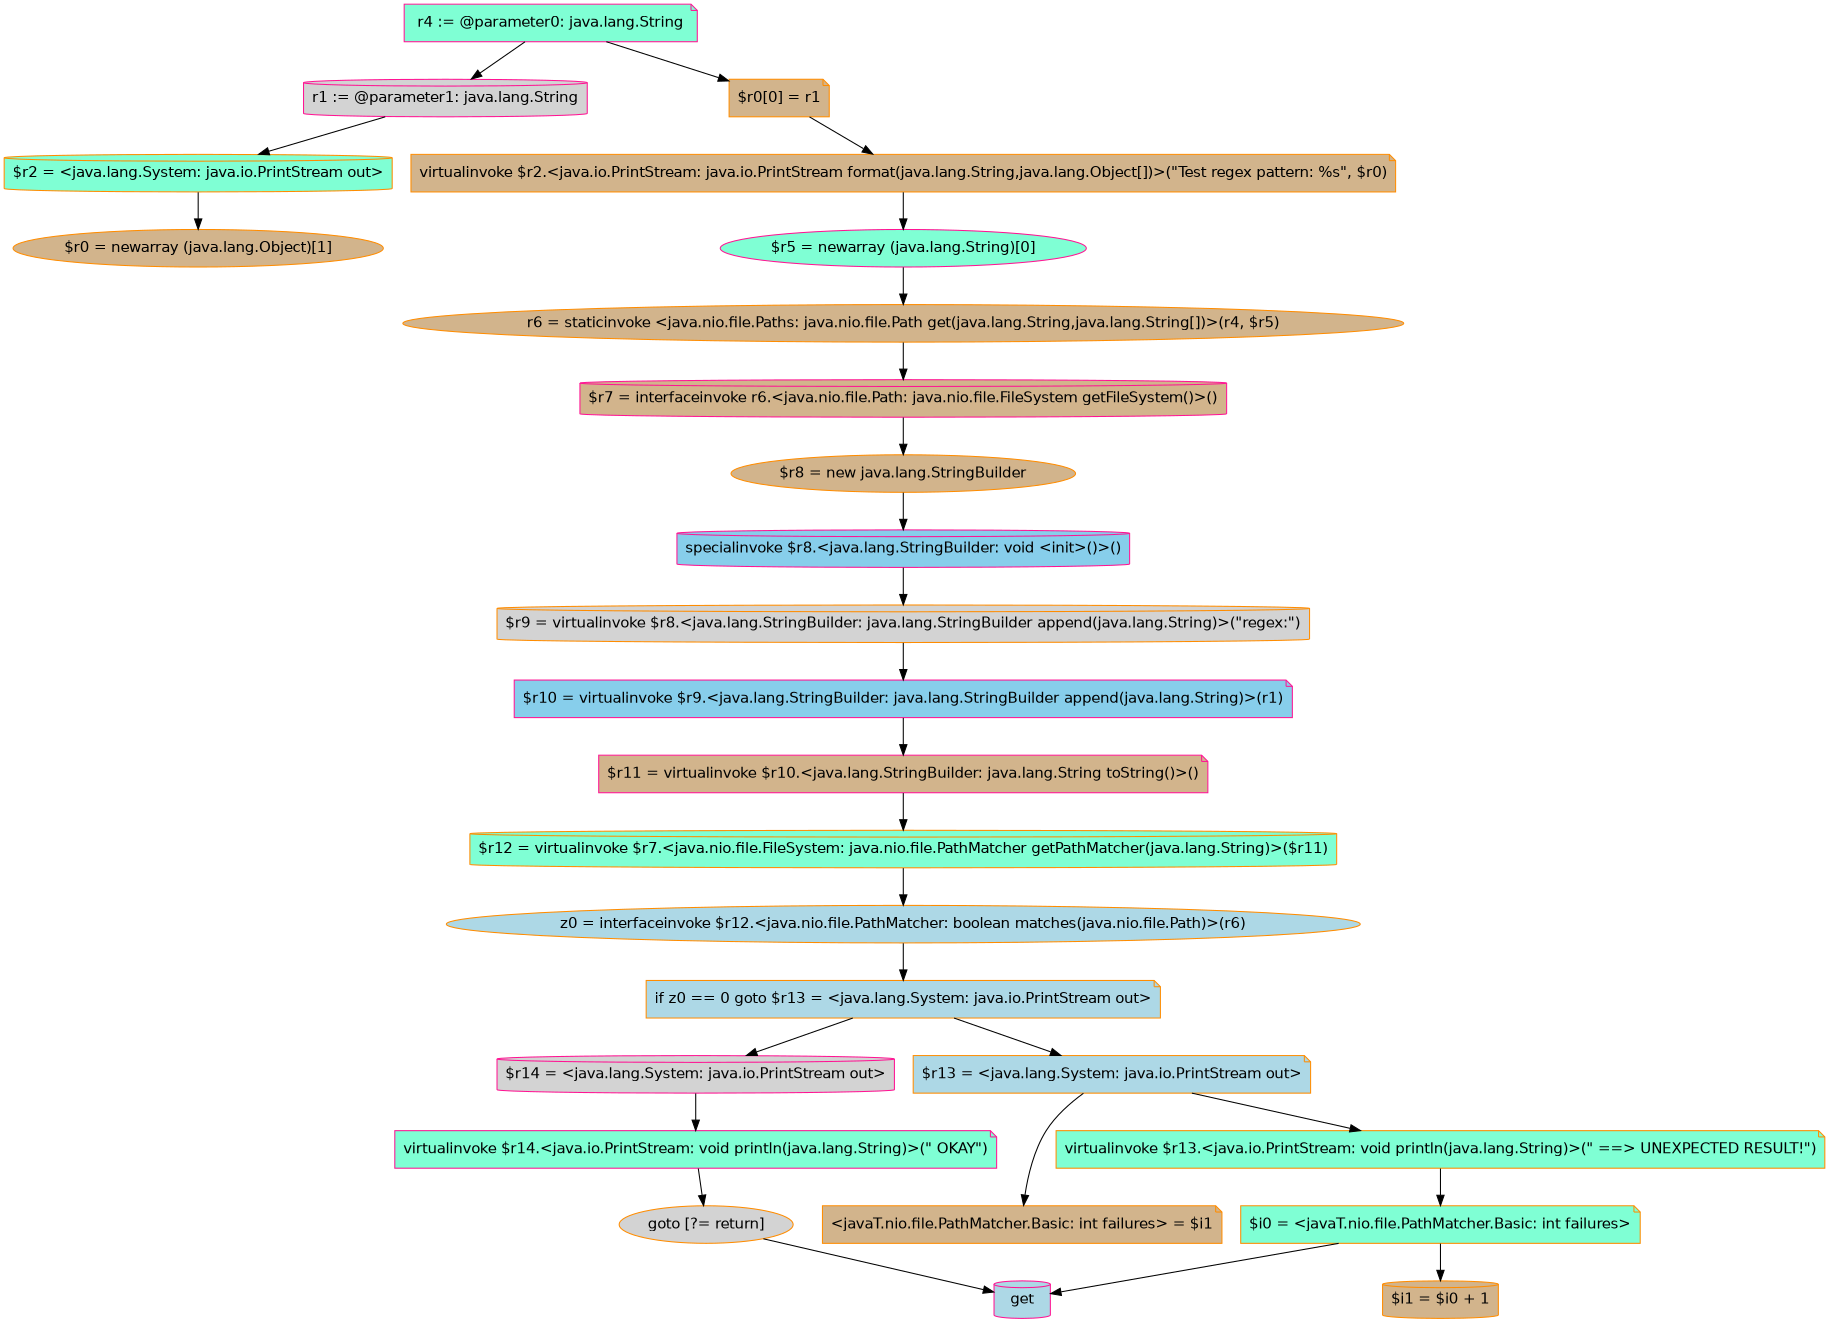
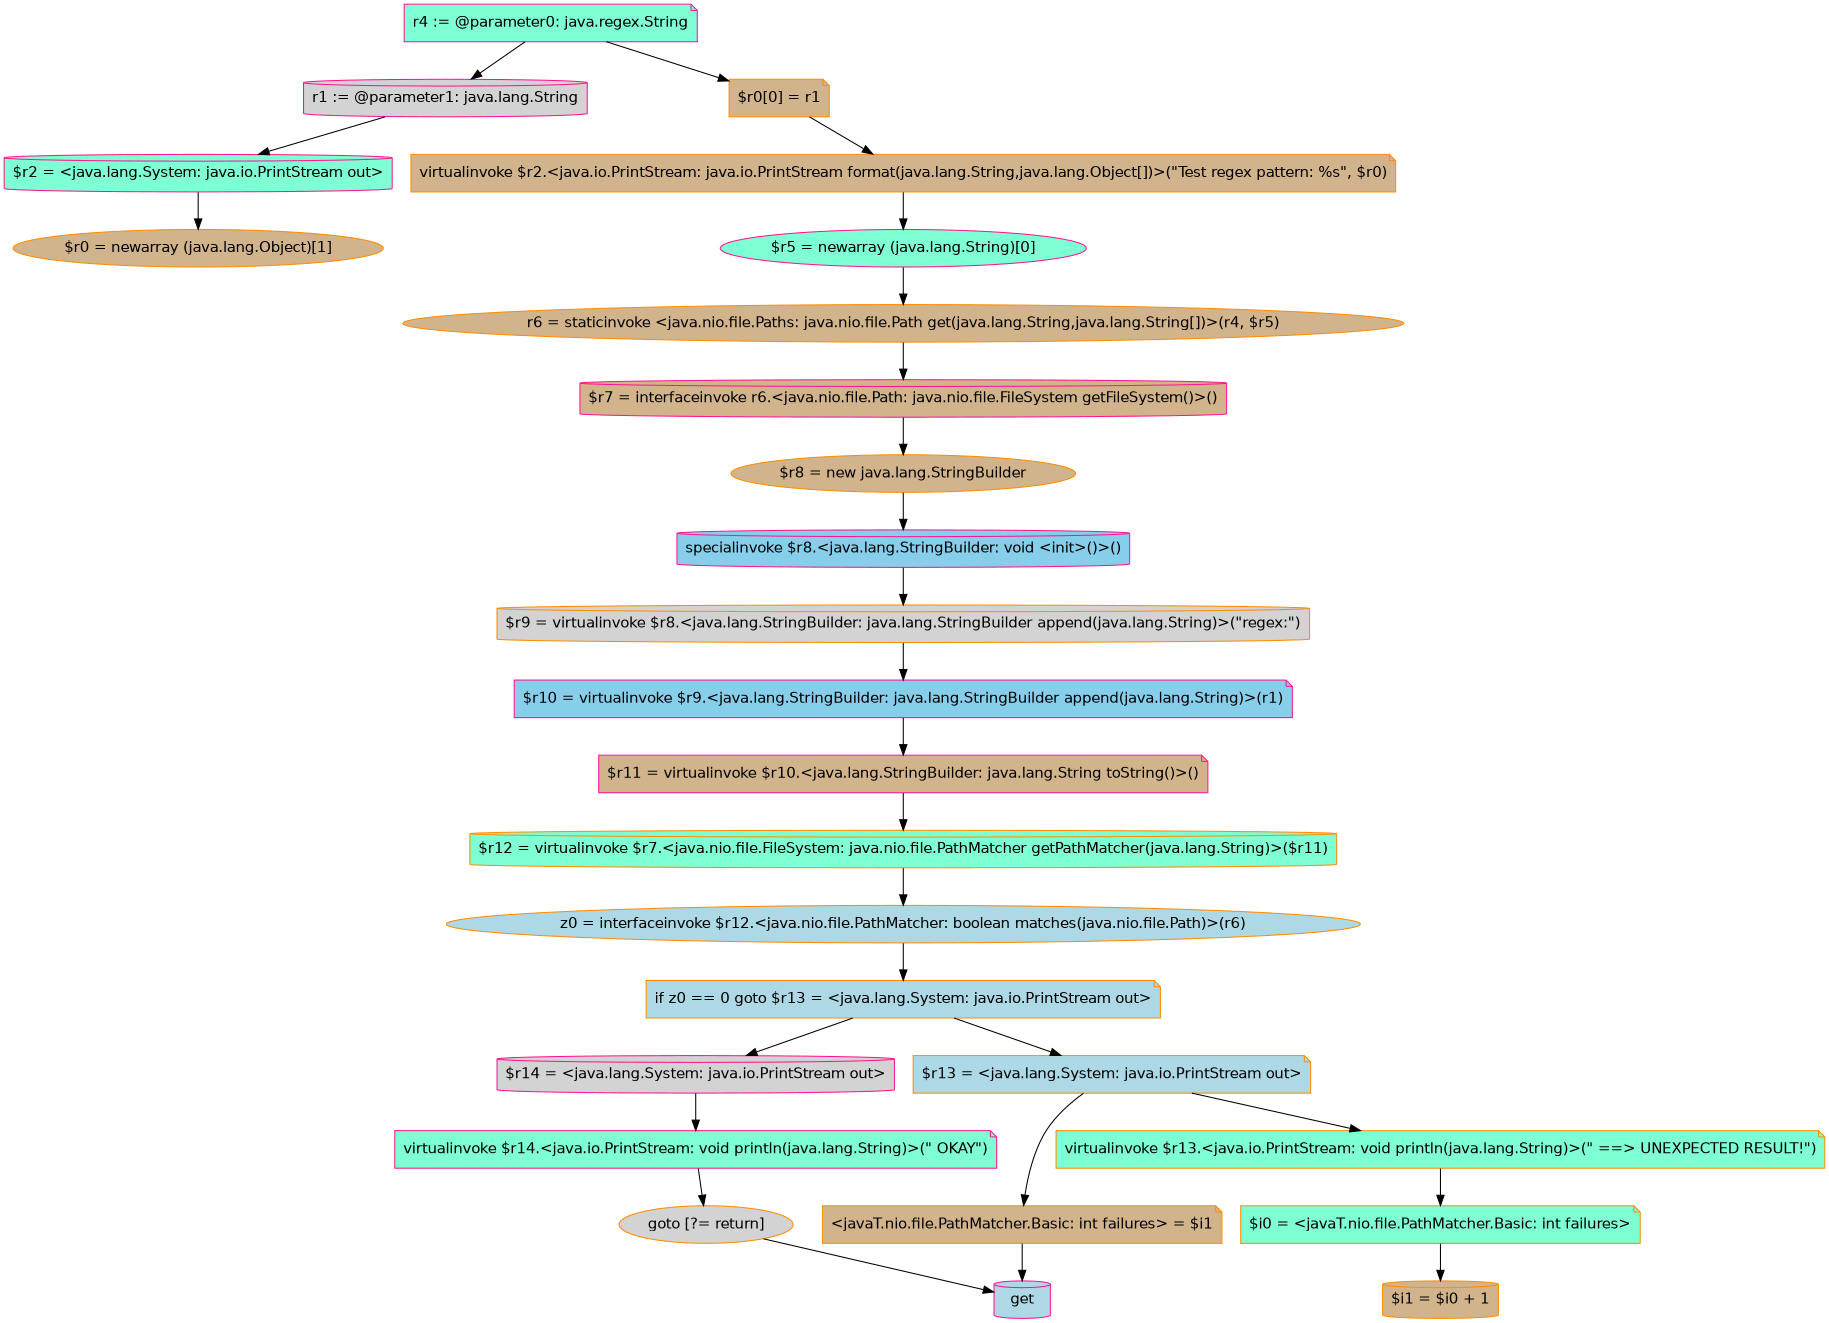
node "r4 := @parameter0: java.lang.String": label "r4 := @parameter0: java.lang.String" -> "r4 := @parameter0: java.regex.String"
node "$r2 = <java.lang.System: java.io.PrintStream out>": color darkorange -> deeppink
edge "$i0 = <javaT.nio.file.PathMatcher.Basic: int failures>" -> "get": now "<javaT.nio.file.PathMatcher.Basic: int failures> = $i1" -> "get"
